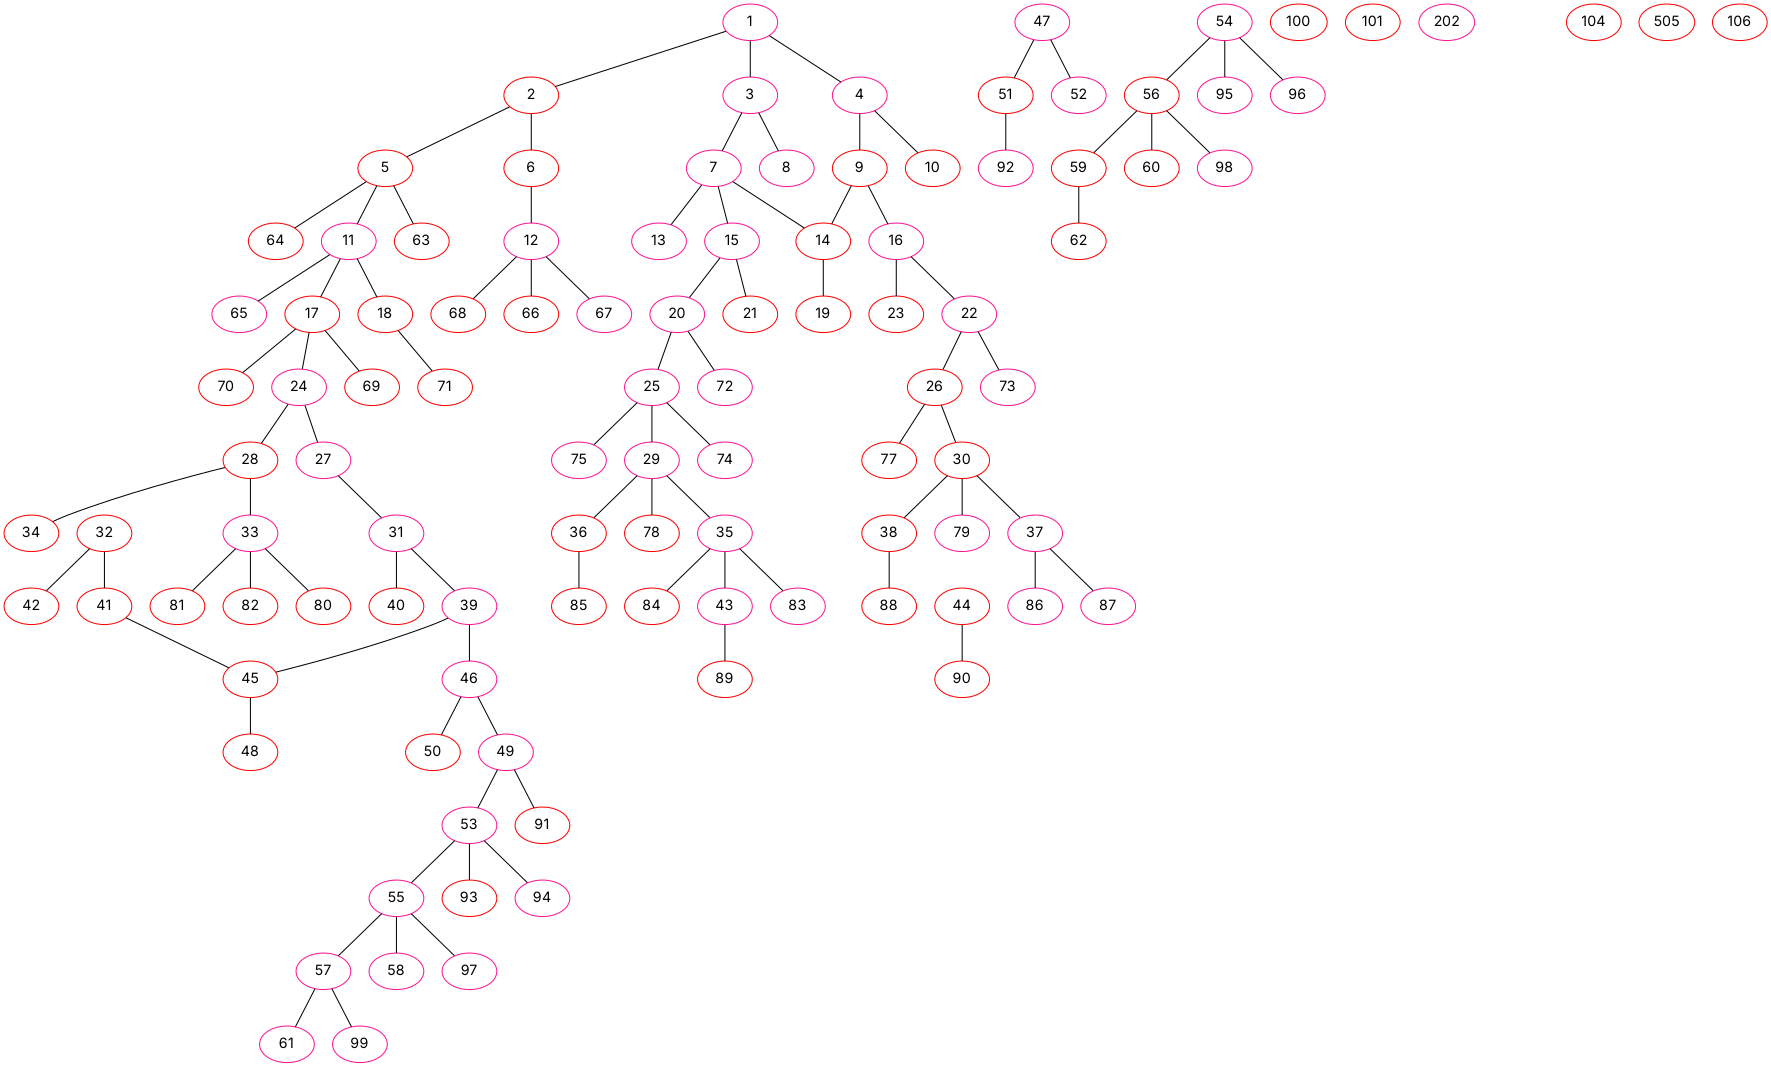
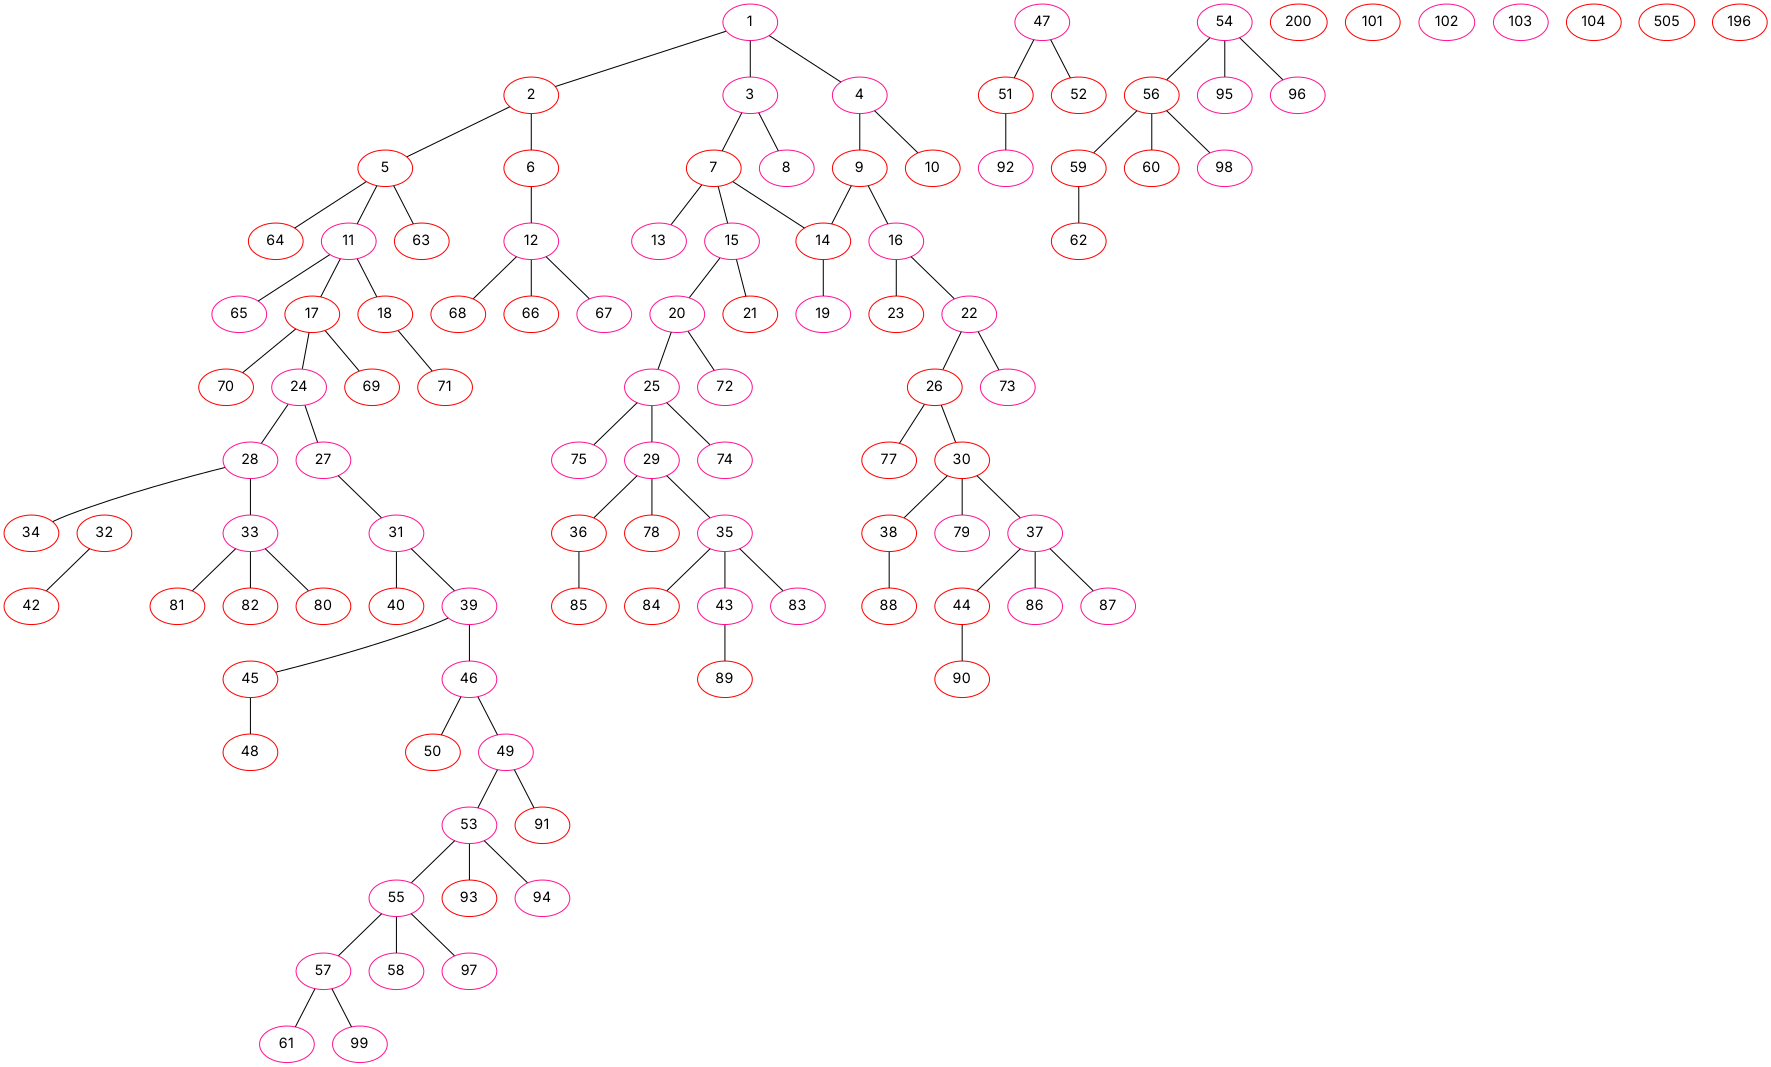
node "100": label "100" -> "200"
node "202": label "202" -> "102"
node "103": added
node "106": label "106" -> "196"
node "52": color deeppink -> red
node "7": color deeppink -> red
node "19": color red -> deeppink
node "28": color red -> deeppink
edge "37" -- "44": added
node "41": removed
